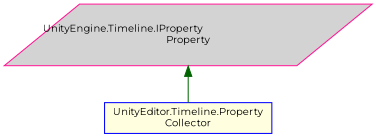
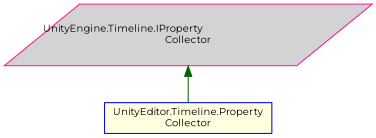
node "UnityEngine.Timeline.IProperty Property": label "UnityEngine.Timeline.IProperty Property" -> "UnityEngine.Timeline.IProperty Collector"
